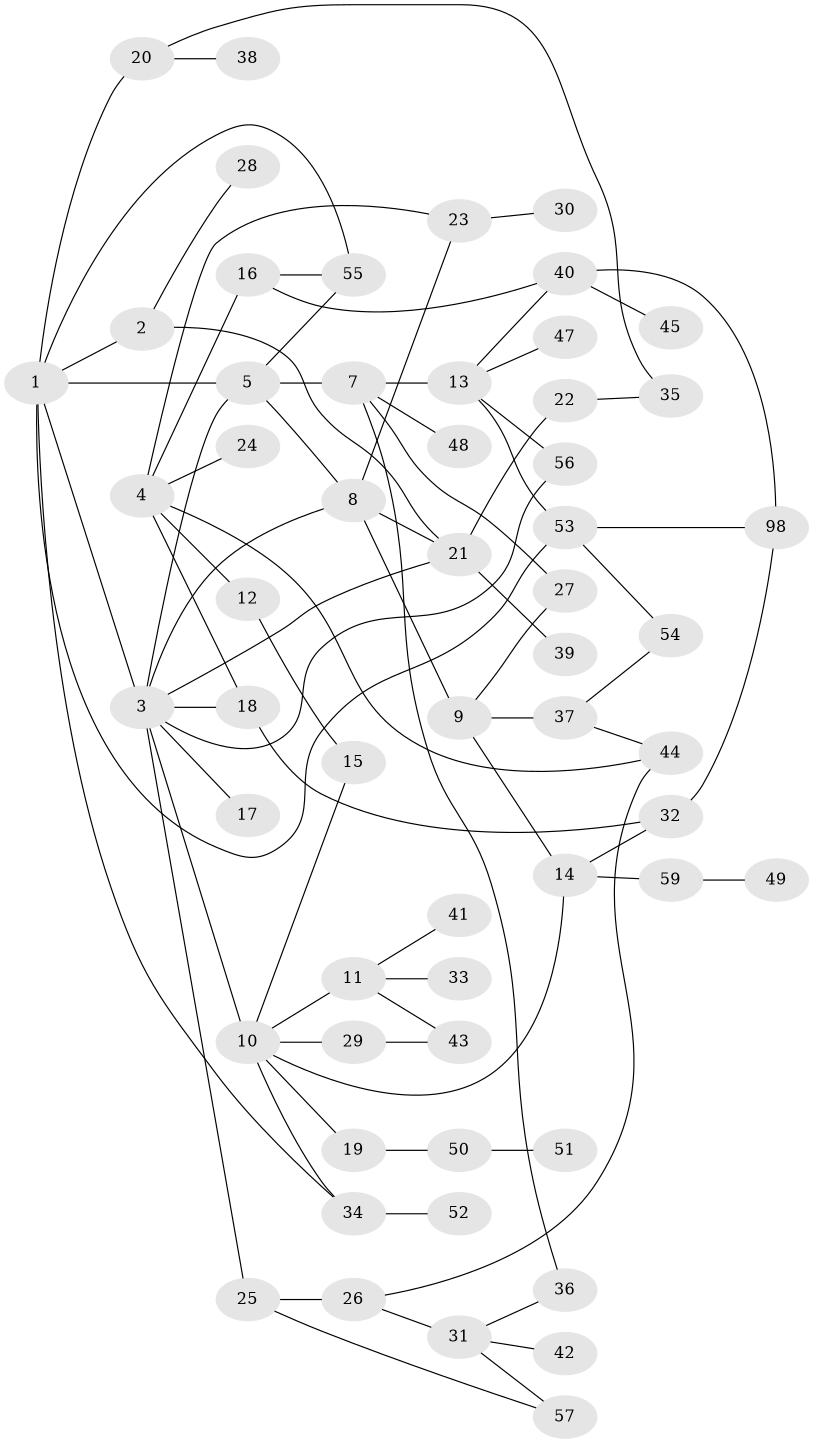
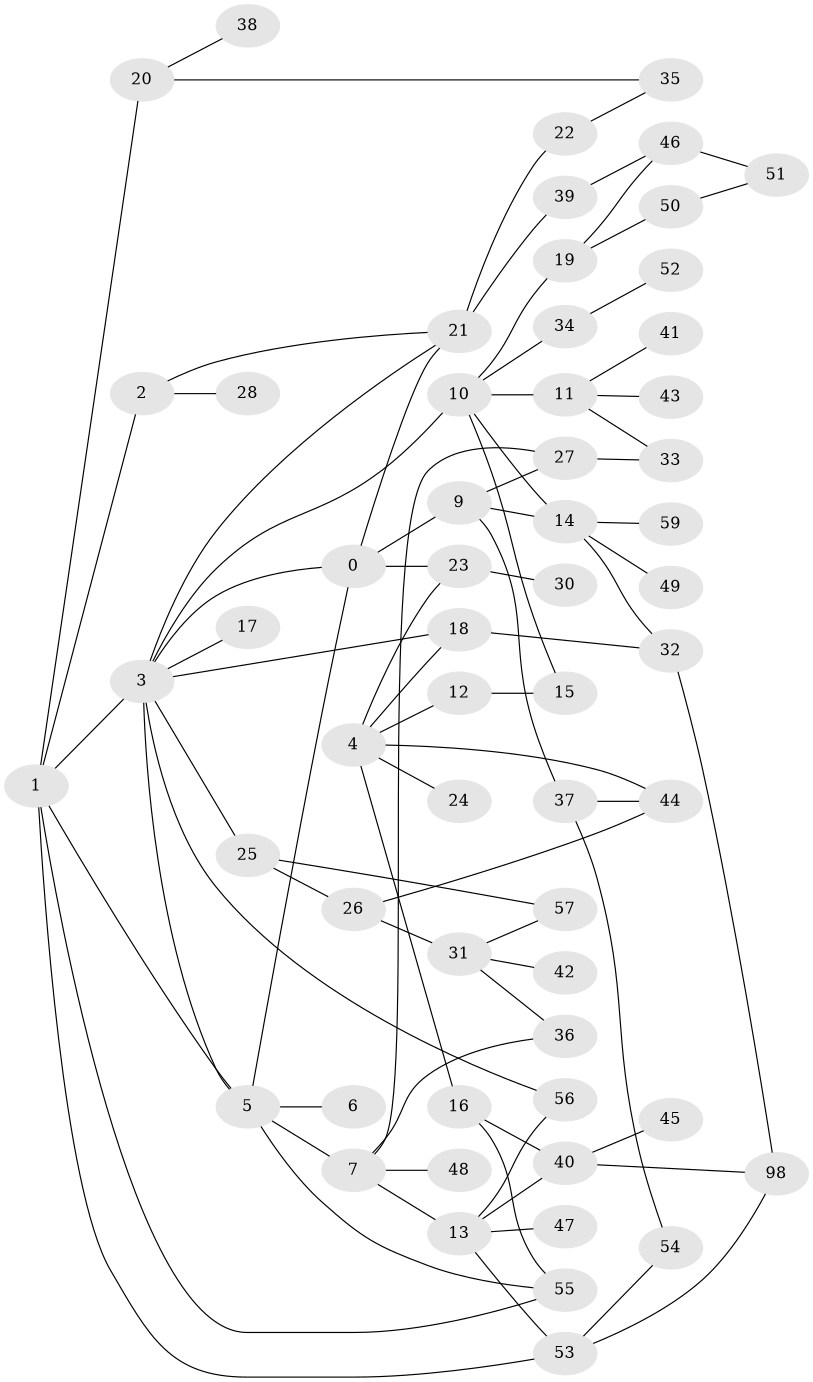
node "46": added
edge "27" -- "33": added
node "8": label "8" -> "0"
edge "1" -- "34": removed
edge "59" -- "49": now "14" -- "49"
node "29": removed
node "6": added
